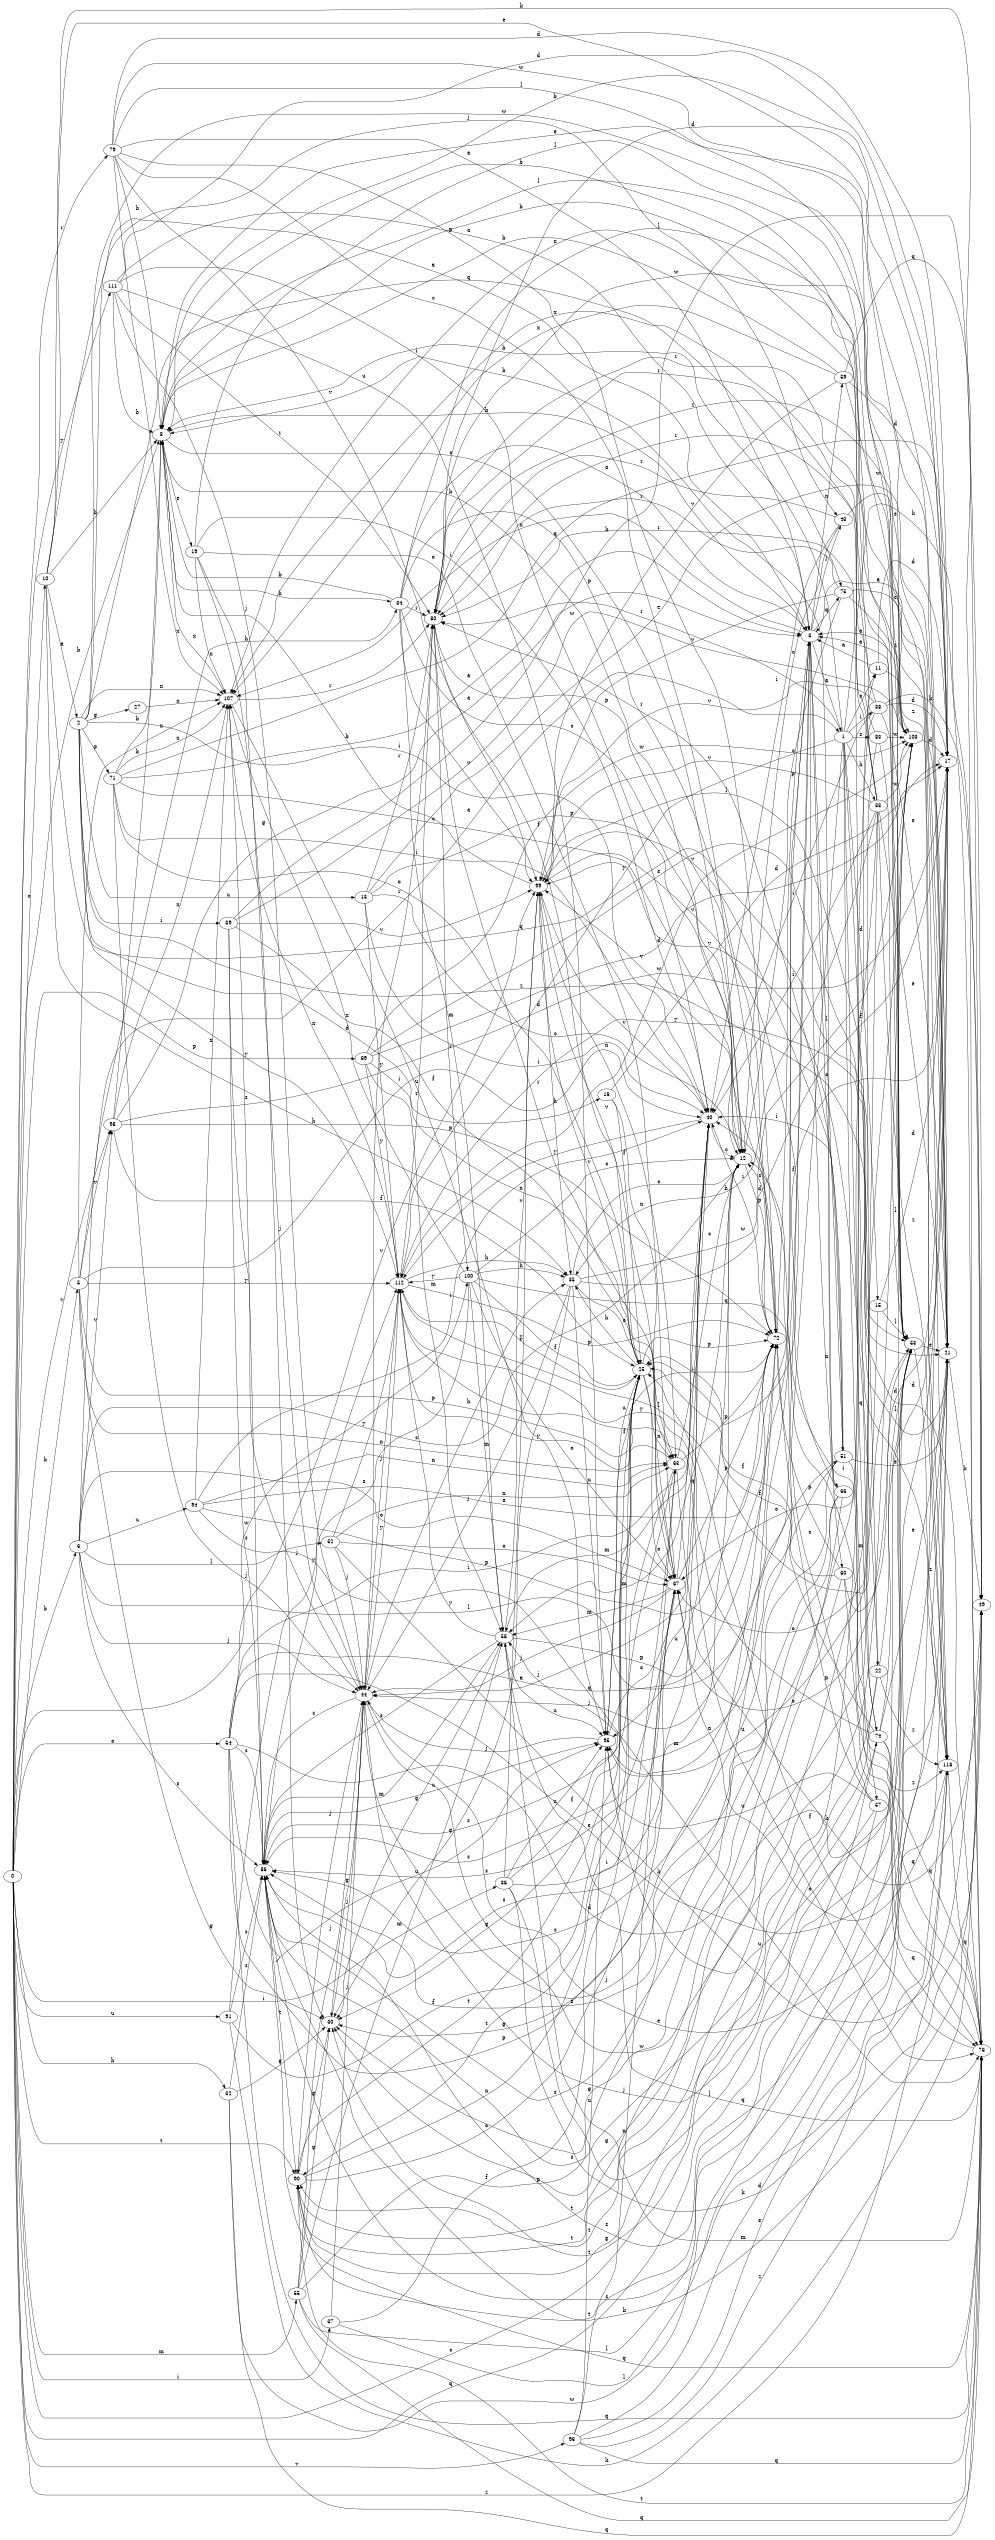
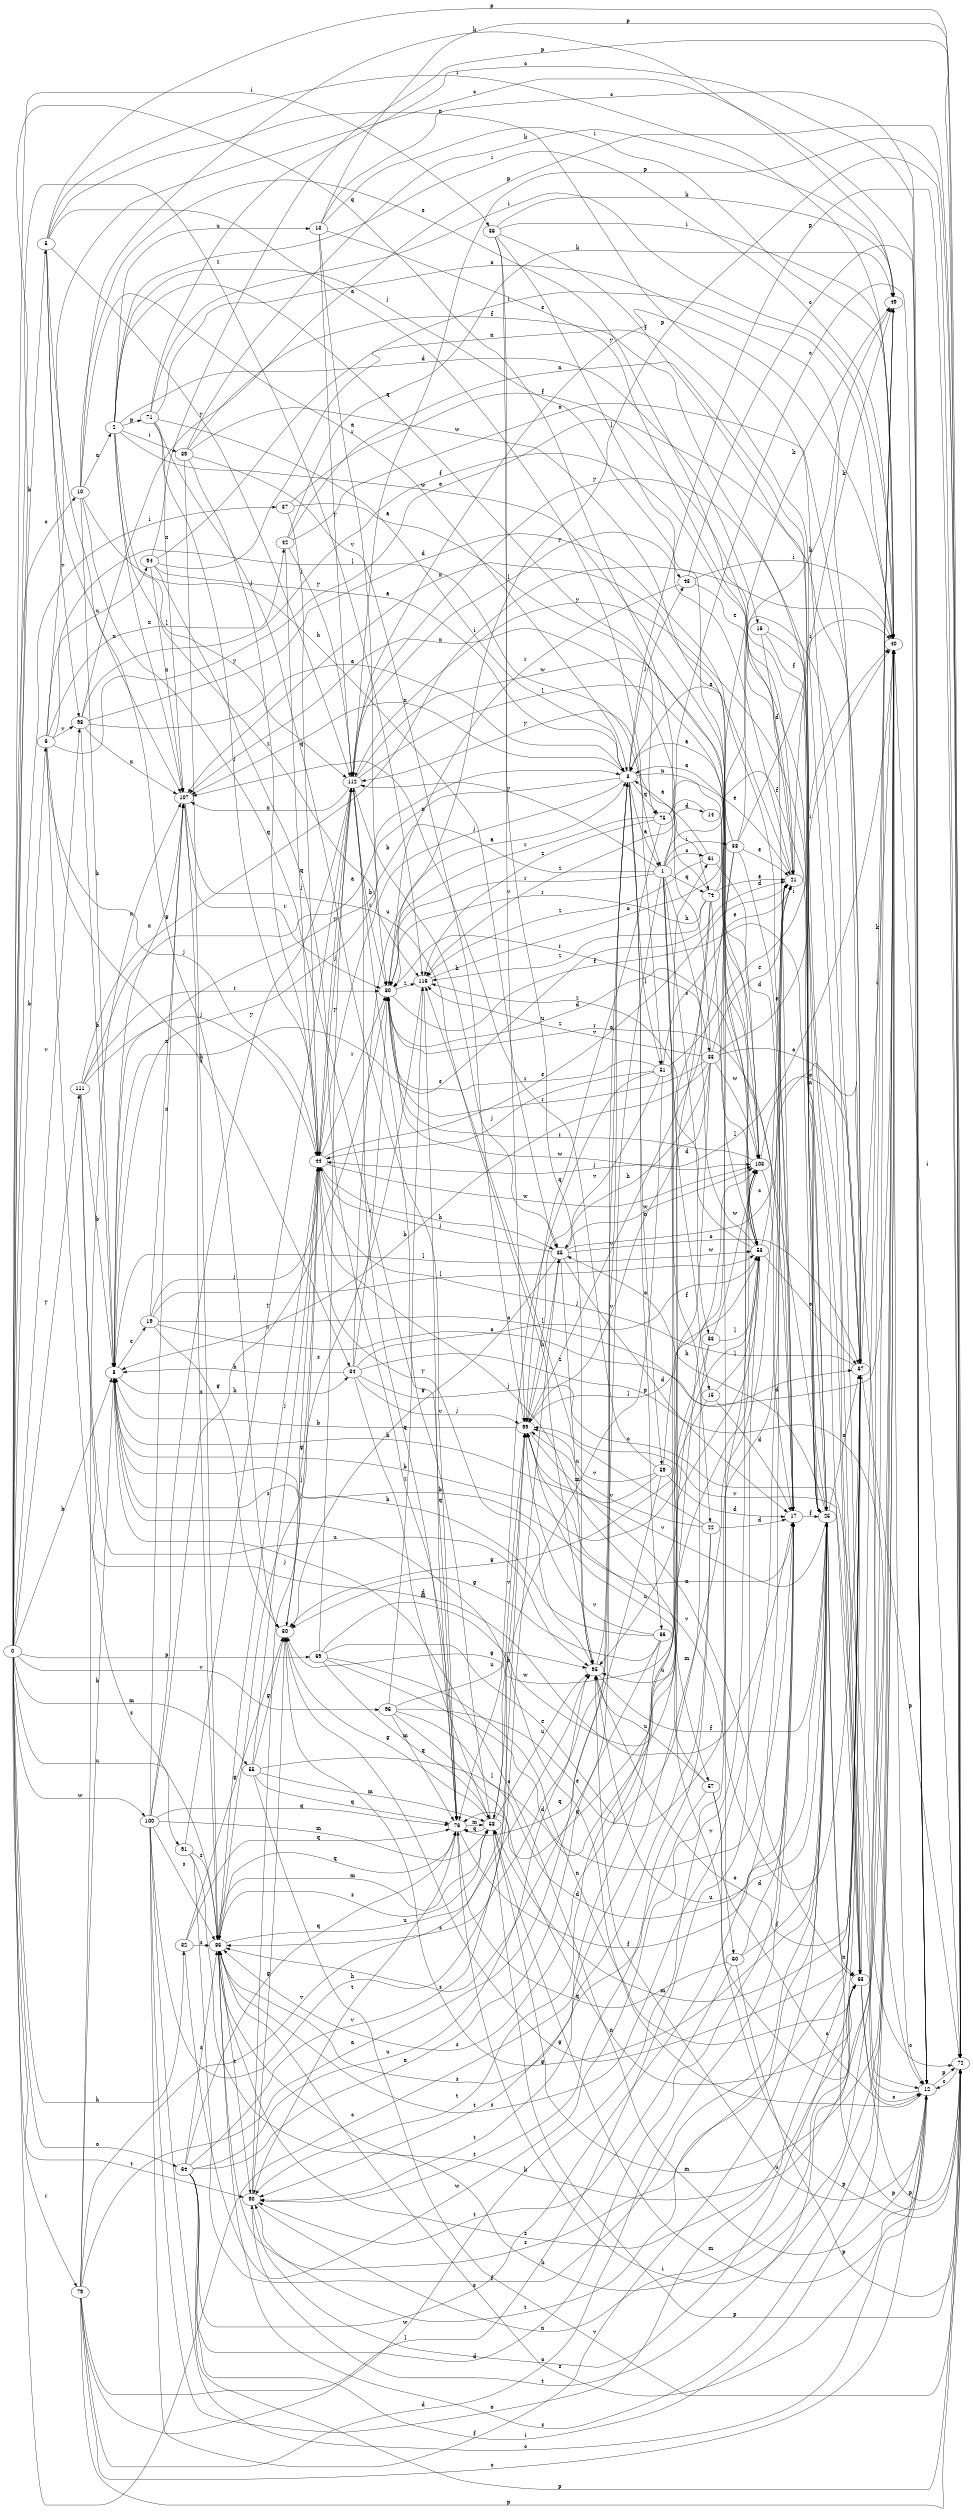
edge "19" -> "40": label "i" -> "o"
edge "71" -> "8": removed, label "b"
node "11": label "11" -> "61"
node "27": removed
node "14": added
edge "80" -> "100": reversed
edge "72" -> "3": reversed
node "52": label "52" -> "42"
node "54": label "54" -> "64"
edge "55" -> "72": label "p" -> "v"
